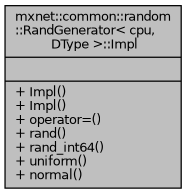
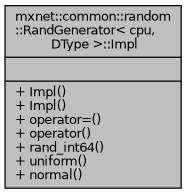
node "mxnet::common::random": text "+ rand()" -> "+ operator()"
